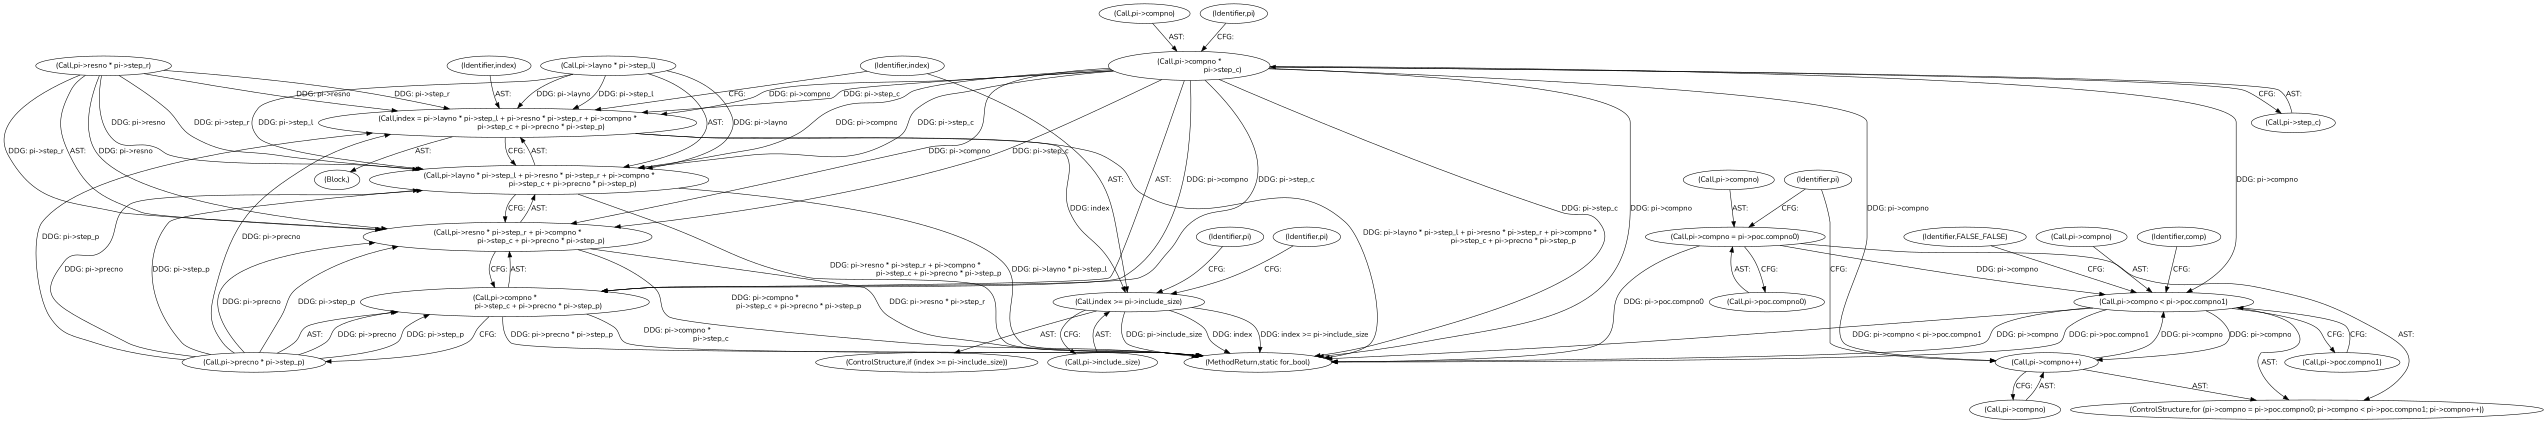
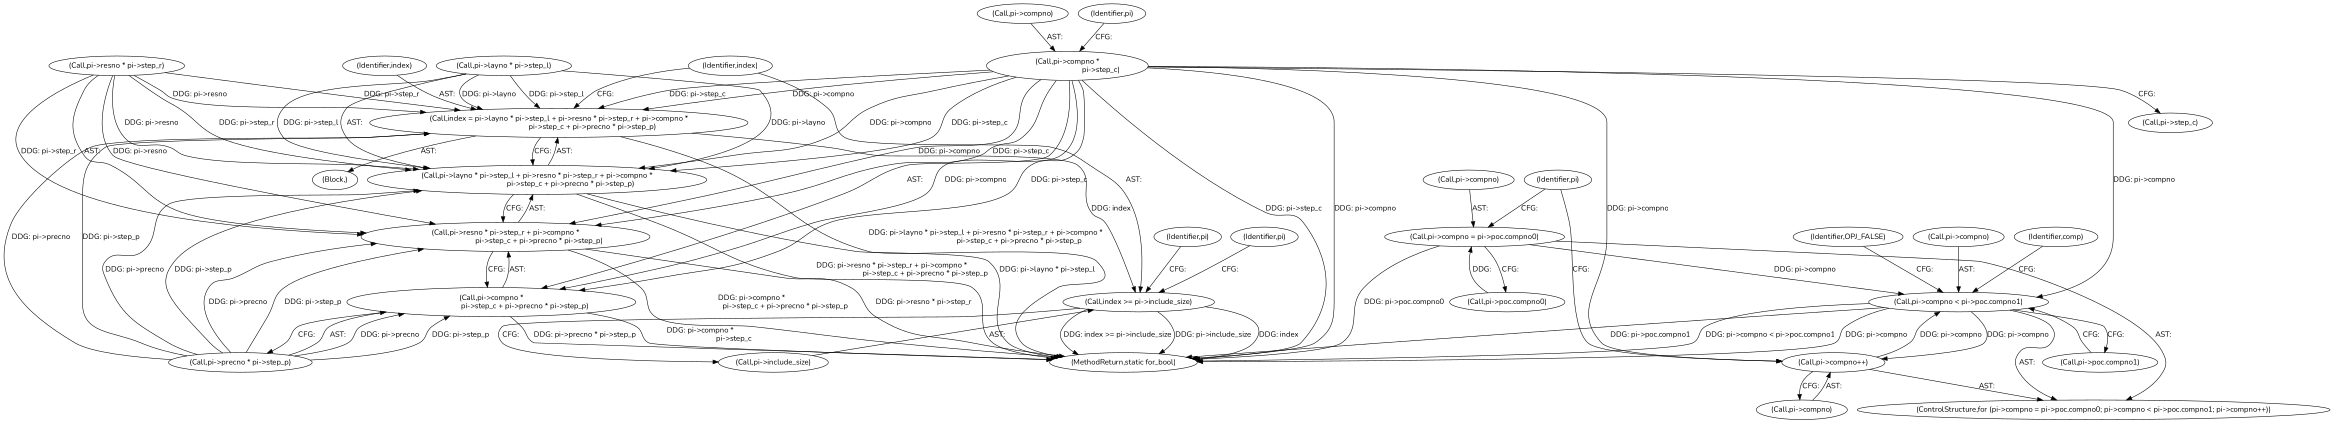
edge "(Call,pi->step_c)" -> "(Call,pi->compno * pi->step_c)": removed, label "AST:"
node "(Identifier,FALSE_FALSE)": label "(Identifier,FALSE_FALSE)" -> "(Identifier,OPJ_FALSE)"
edge "(Call,pi->poc.compno0)" -> "(Call,pi->compno = pi->poc.compno0)": label "AST: " -> "DDG: "
node "(ControlStructure,if (index >= pi->include_size))": removed
